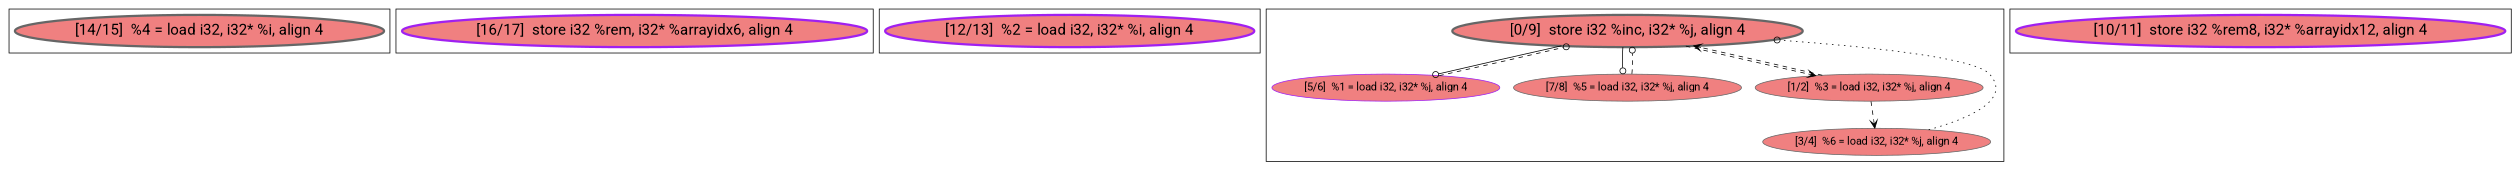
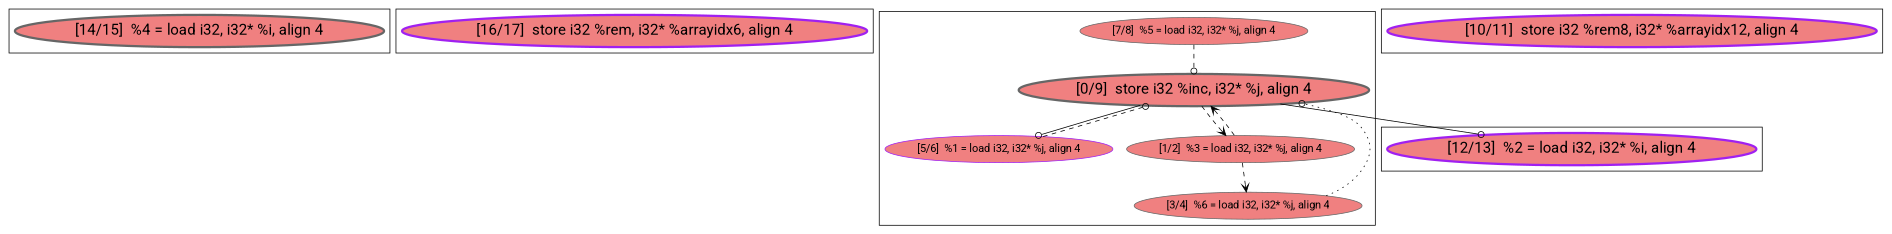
edge "[0/9]  store i32 %inc, i32* %j, align 4" -> "[7/8]  %5 = load i32, i32* %j, align 4": now "[0/9]  store i32 %inc, i32* %j, align 4" -> "[12/13]  %2 = load i32, i32* %i, align 4"
